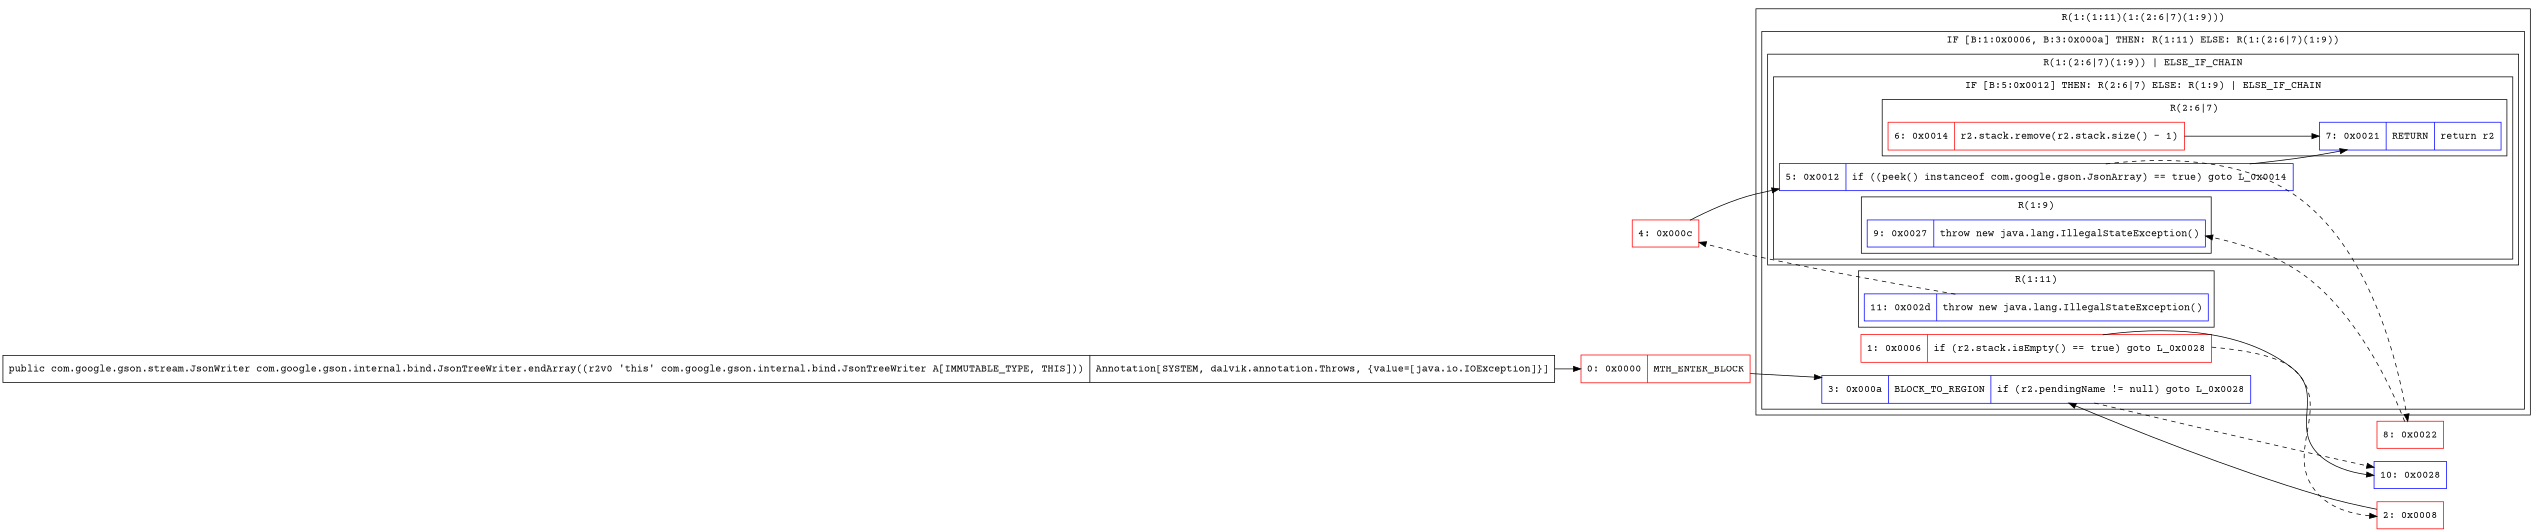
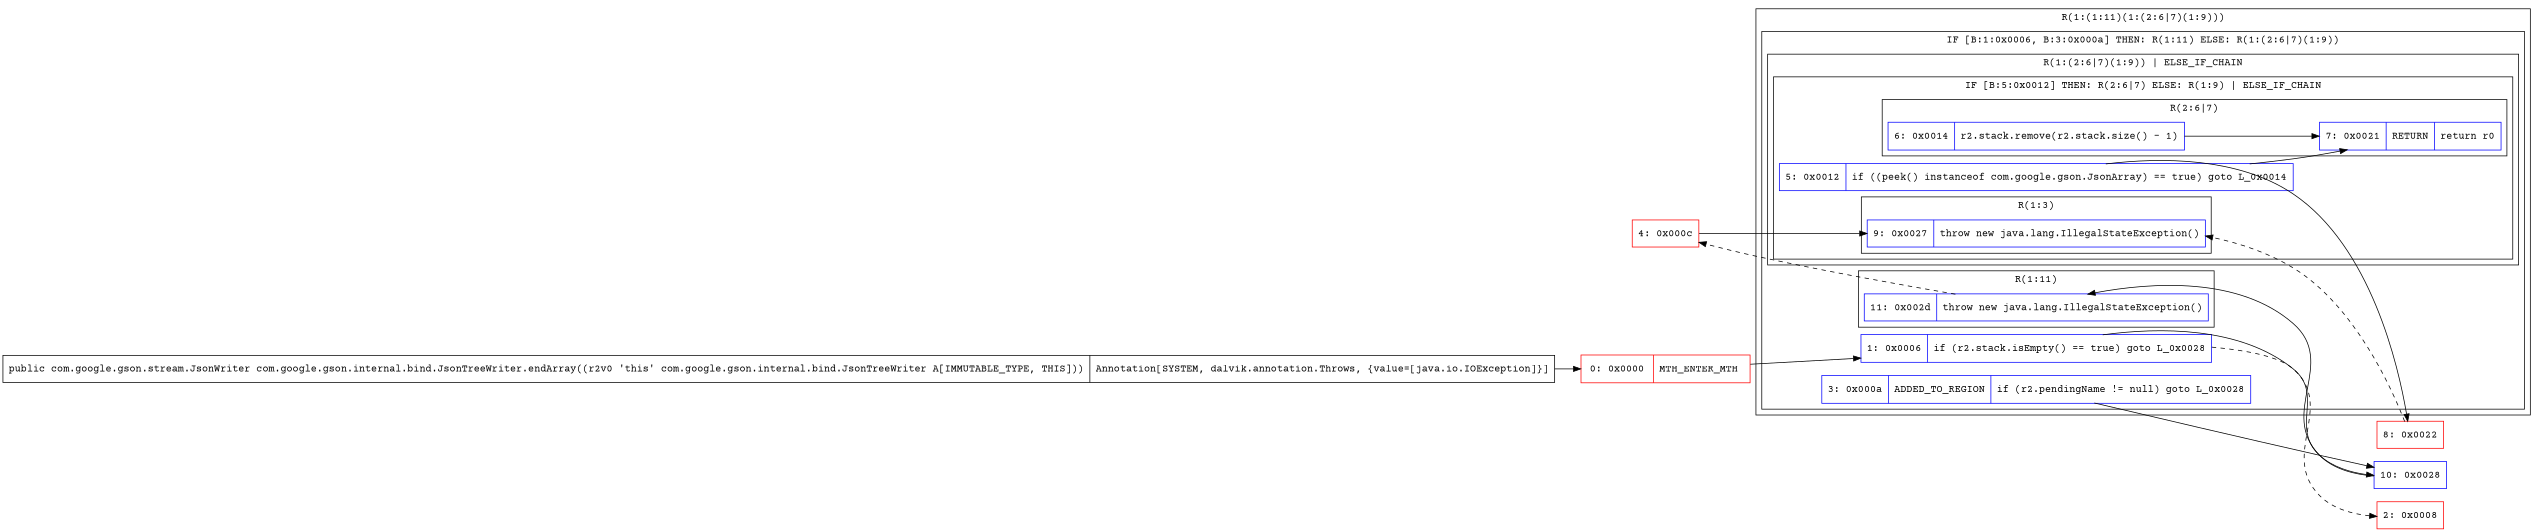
node "6: 0x0014": color red -> blue
node "7: 0x0021": text "return r2" -> "return r0"
edge "4: 0x000c" -> "5: 0x0012": now "4: 0x000c" -> "9: 0x0027"
cluster "R(1:9)": label "R(1:9)" -> "R(1:3)"
edge "5: 0x0012" -> "8: 0x0022": style dashed -> solid
edge "10: 0x0028" -> "11: 0x002d": added
node "1: 0x0006": color red -> blue
node "0: 0x0000": text "MTH_ENTER_BLOCK" -> "MTH_ENTER_MTH"
edge "0: 0x0000" -> "3: 0x000a": now "0: 0x0000" -> "1: 0x0006"
node "3: 0x000a": text "BLOCK_TO_REGION" -> "ADDED_TO_REGION"
edge "3: 0x000a" -> "10: 0x0028": style dashed -> solid
edge "2: 0x0008" -> "3: 0x000a": removed
